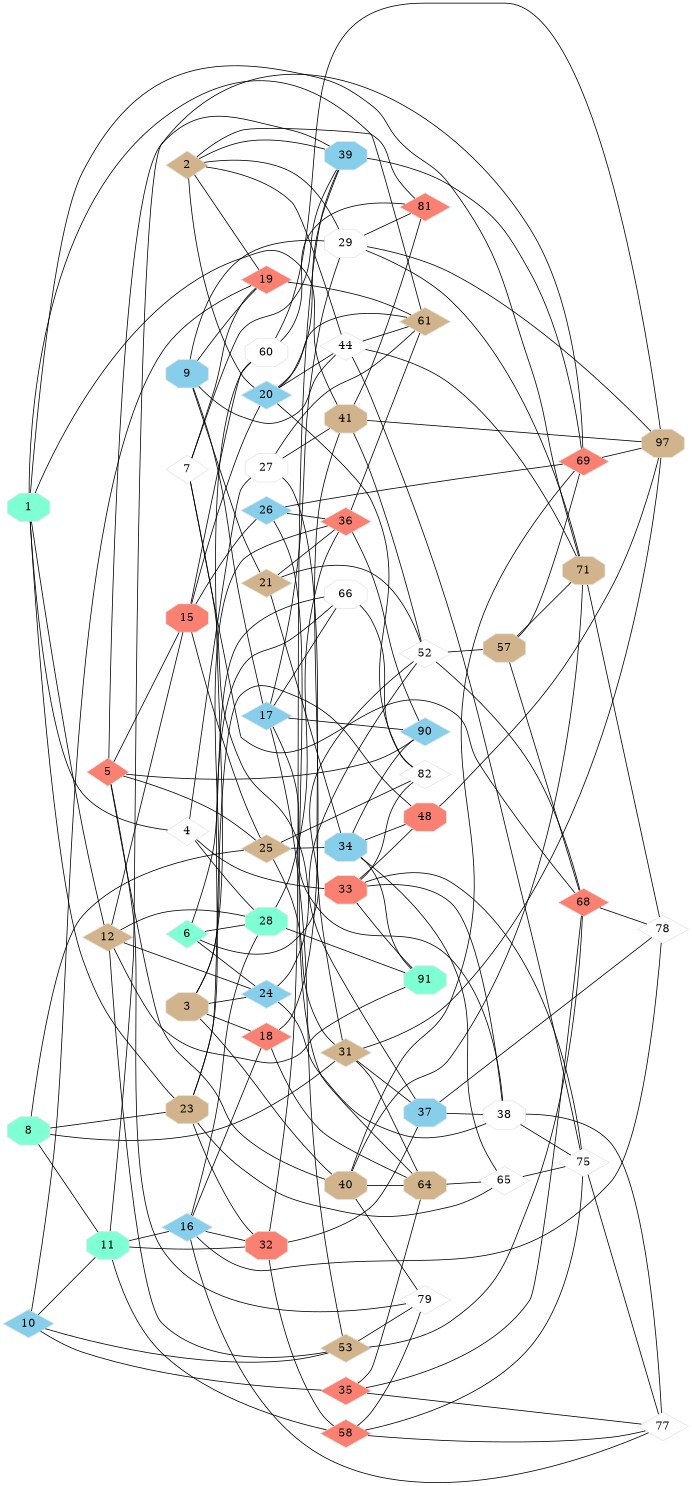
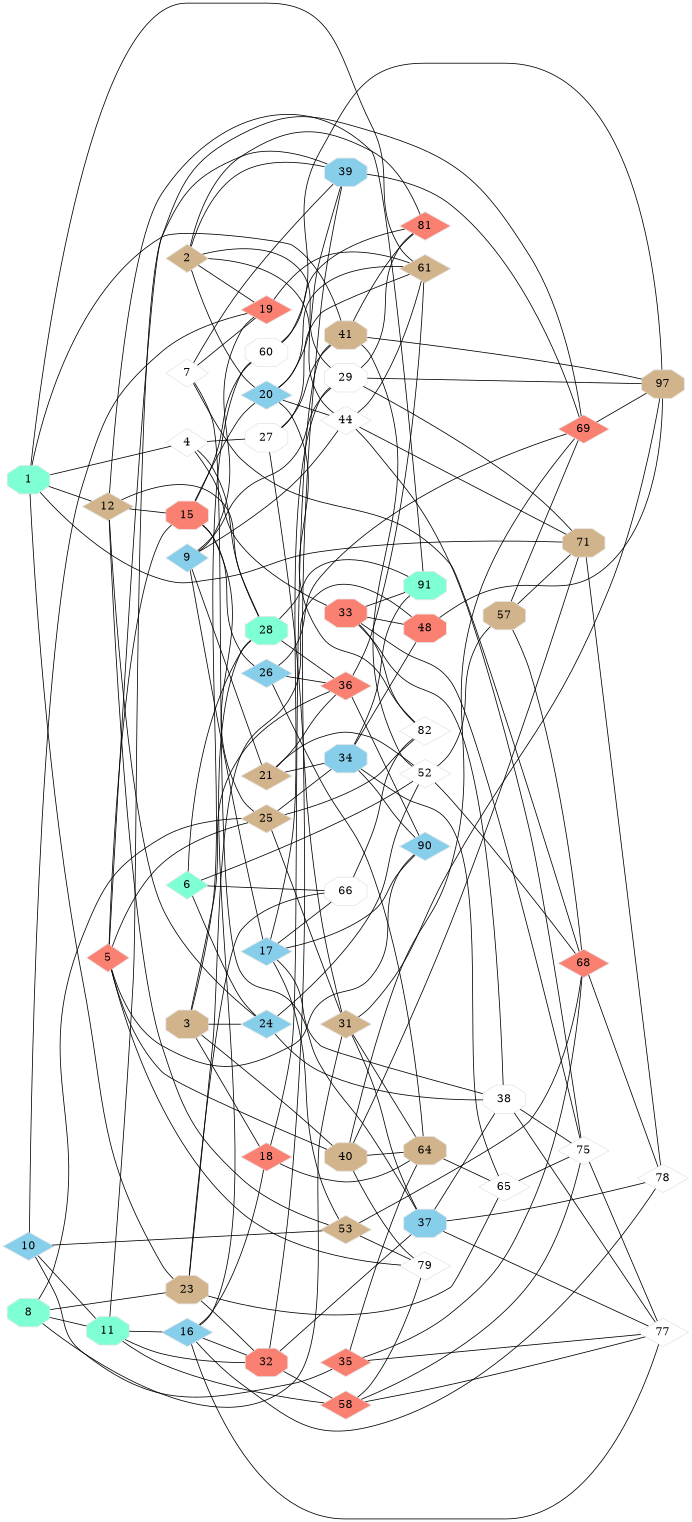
node "9": shape octagon -> diamond
edge "37" -- "77": added
